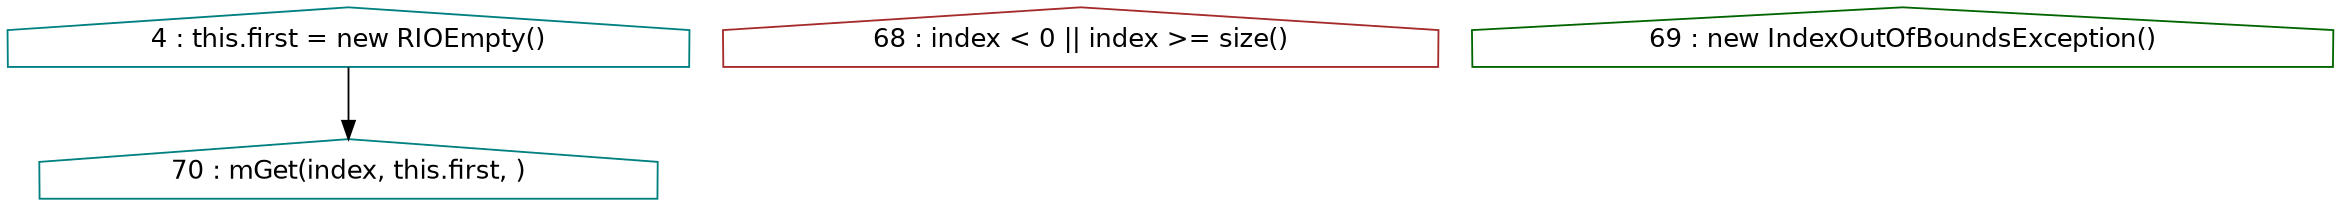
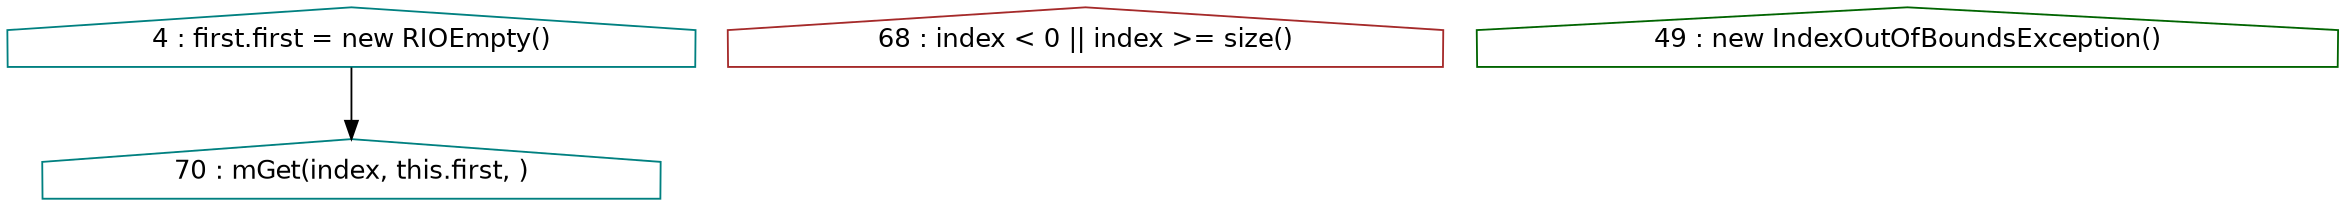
node "4 : this.first = new RIOEmpty()": label "4 : this.first = new RIOEmpty()" -> "4 : first.first = new RIOEmpty()"
node "69 : new IndexOutOfBoundsException()": label "69 : new IndexOutOfBoundsException()" -> "49 : new IndexOutOfBoundsException()"
